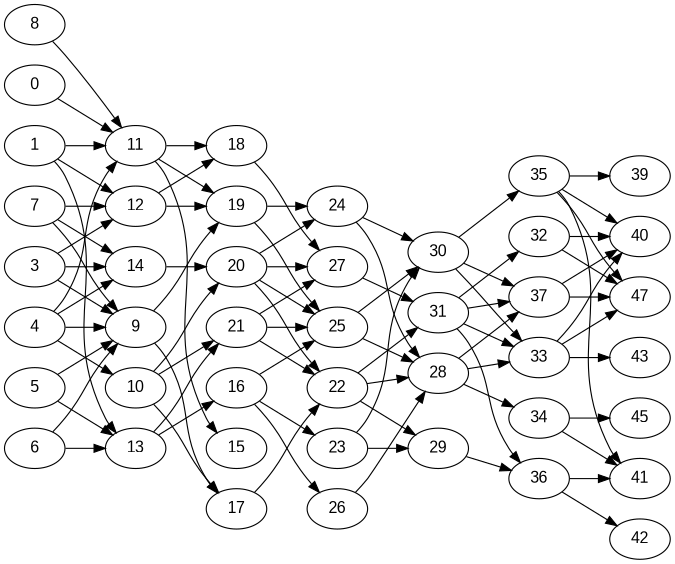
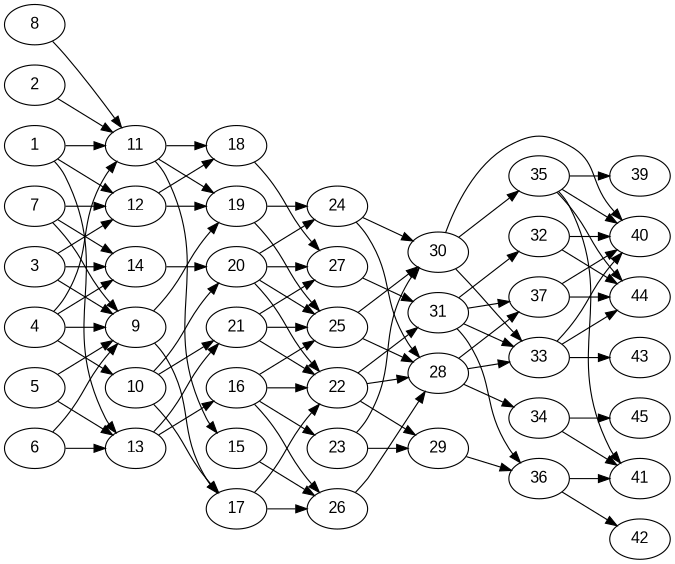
node "0": label "0" -> "2"
edge "30" -> "37": now "30" -> "40"
node "47": label "47" -> "44"
edge "16" -> "22": added
edge "15" -> "26": added
edge "17" -> "26": added
